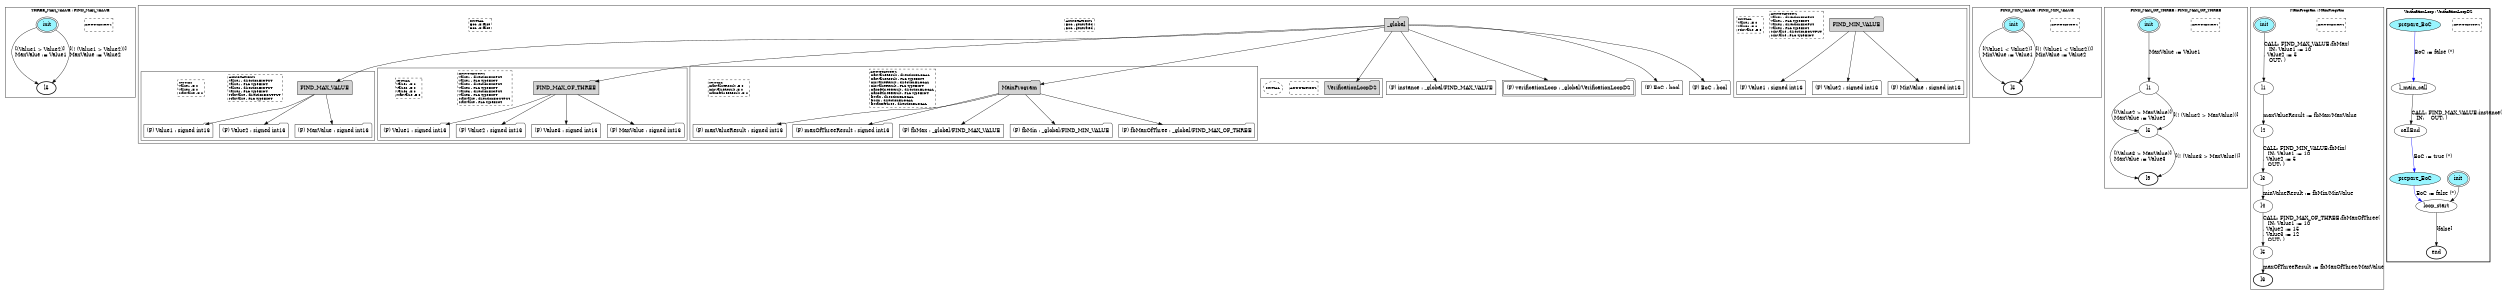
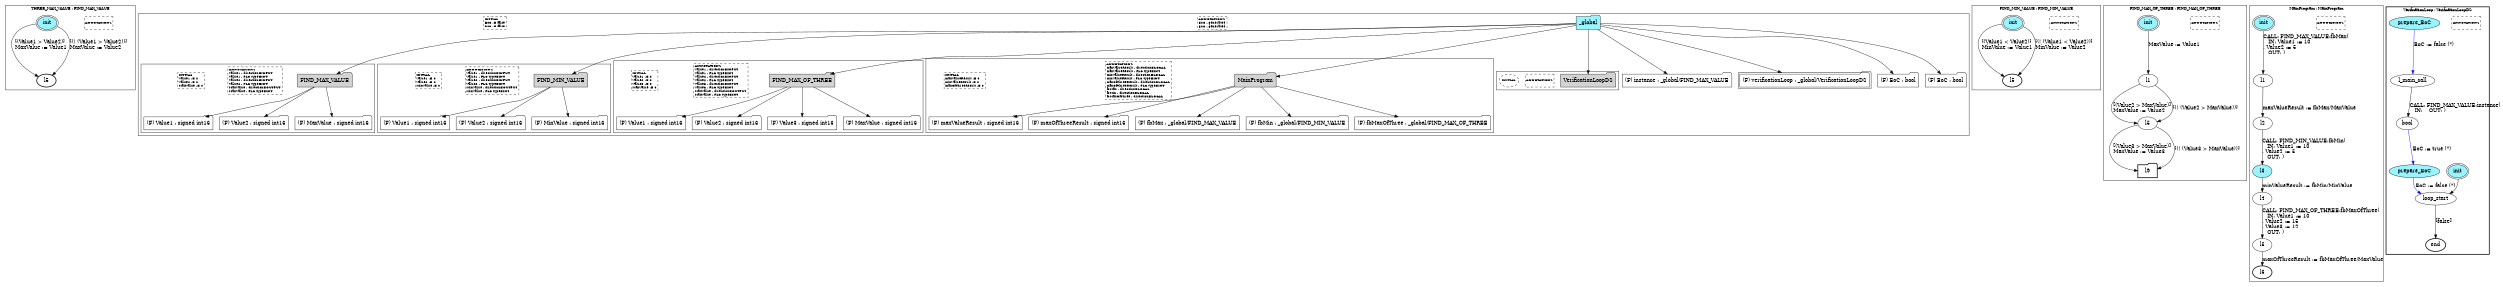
node "_global": fillcolor lightgrey -> cadetblue1
edge "_global" -> "FIND_MIN_VALUE": added
node "(F) fbMax : _global/FIND_MAX_VALUE": shape box -> folder
node "callEnd": label "callEnd" -> "bool"
node "l9": shape ellipse -> folder
node "l3": fillcolor white -> cadetblue1
